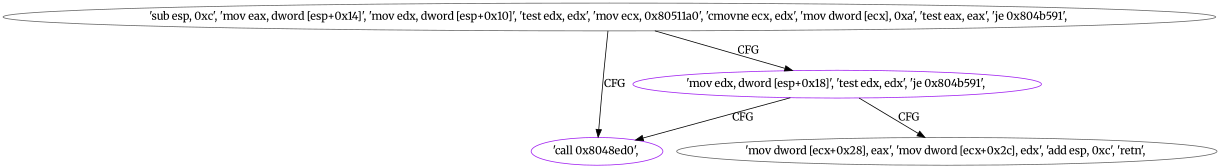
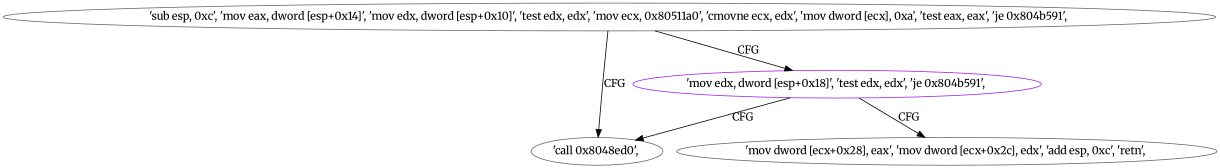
node "'call 0x8048ed0',": color purple -> gray40
